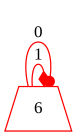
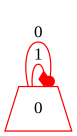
node "6": label "6" -> "0"
